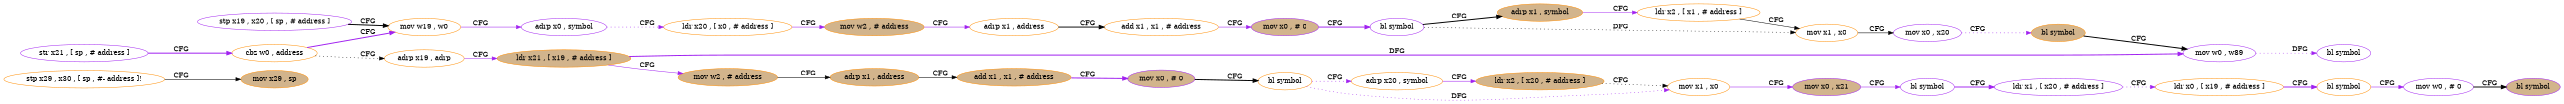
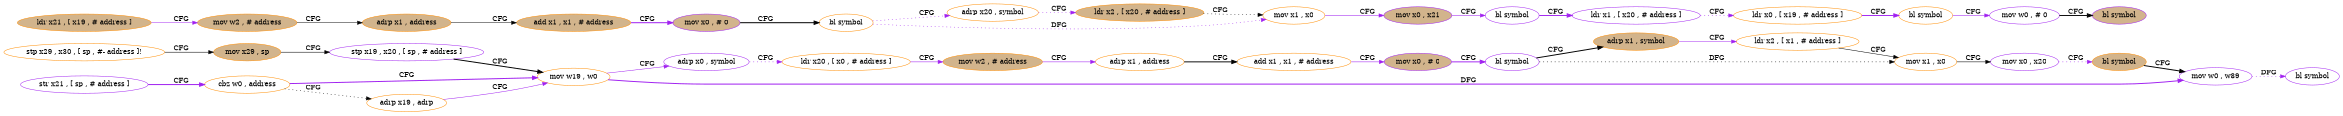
edge "mov x29 , sp" -> "stp x19 , x20 , [ sp , # address ]": added, label "CFG"
edge "ldr x21 , [ x19 , # address ]" -> "mov w0 , w89": now "mov w19 , w0" -> "mov w0 , w89"
edge "adrp x19 , adrp" -> "ldr x21 , [ x19 , # address ]": now "adrp x19 , adrp" -> "mov w19 , w0"
edge "adrp x20 , symbol" -> "ldr x2 , [ x20 , # address ]": style solid -> dotted
